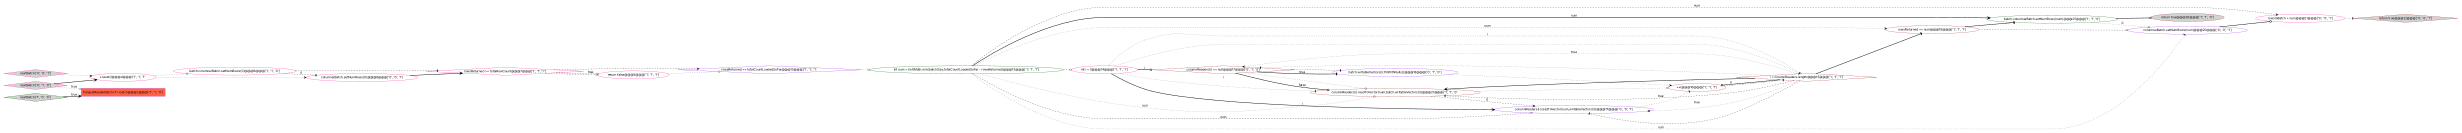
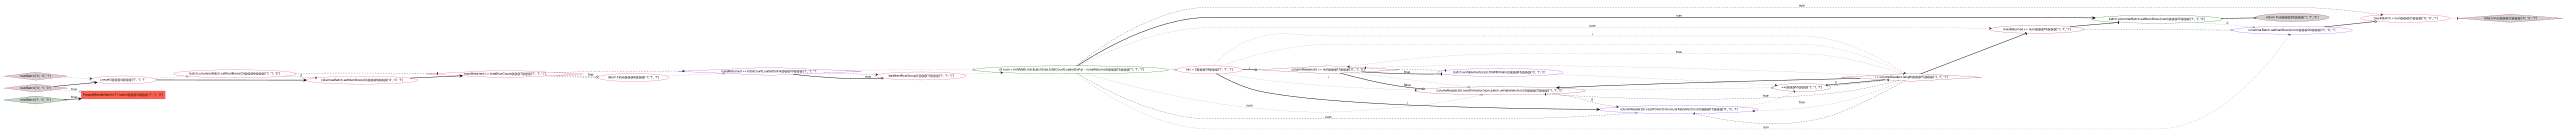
node "readNextRowGroup()@@@11@@@['1', '1', '1']": added
edge "v.reset()@@@4@@@['1', '1', '1']" -> "columnarBatch.setNumRows(0)@@@6@@@['0', '0', '1']": style dotted -> bold
